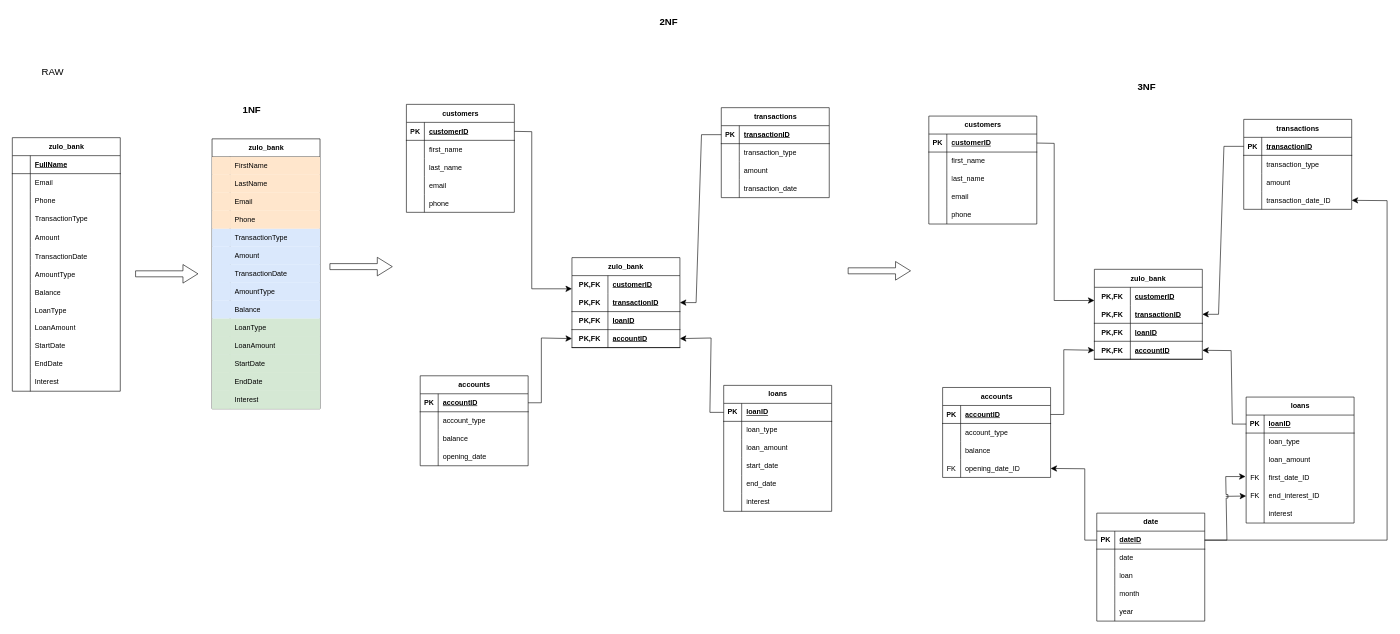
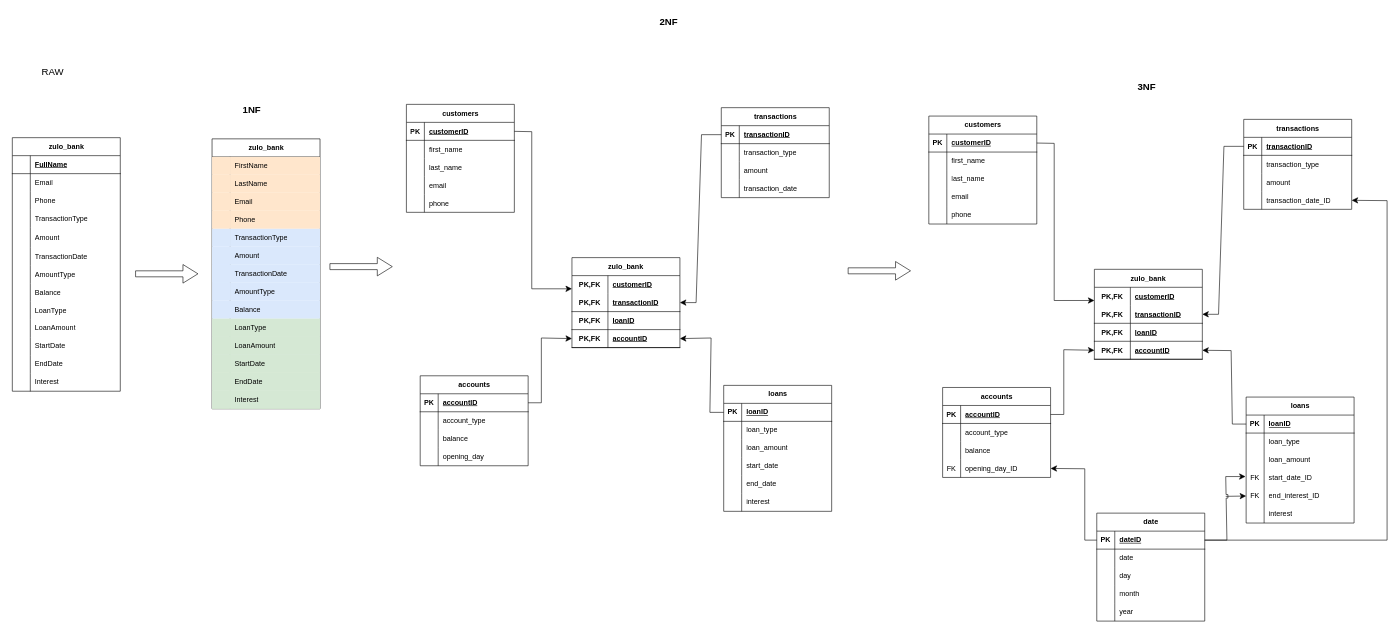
node "opening_date": label "opening_date" -> "opening_day"
node "opening_date_ID": label "opening_date_ID" -> "opening_day_ID"
node "first_date_ID": label "first_date_ID" -> "start_date_ID"
node "loan": label "loan" -> "day"
